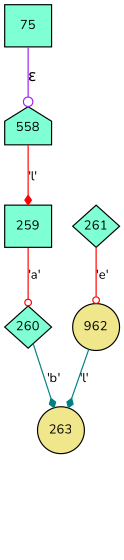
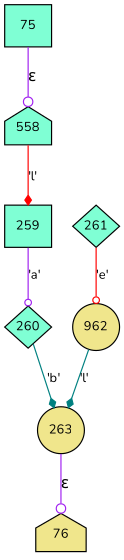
edge "259" -> "260": color red -> purple
node "76": added
